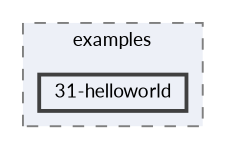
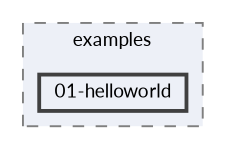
node "31-helloworld": label "31-helloworld" -> "01-helloworld"
